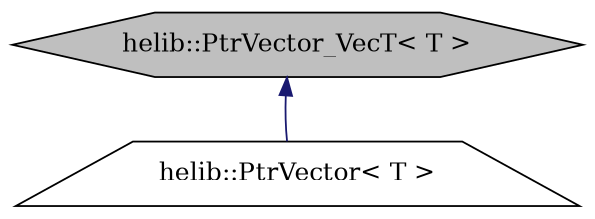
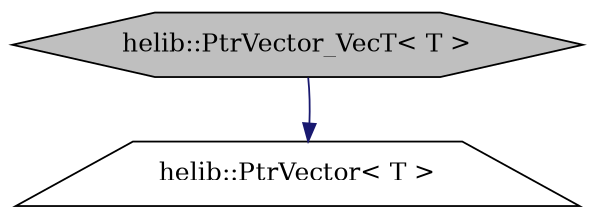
edge "helib::PtrVector< T >" -> "helib::PtrVector_VecT< T >": reversed
